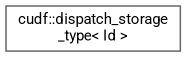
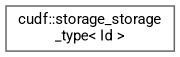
node "cudf::dispatch_storage _type< Id >": label "cudf::dispatch_storage _type< Id >" -> "cudf::storage_storage _type< Id >"
